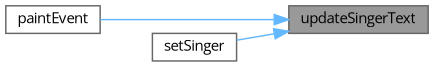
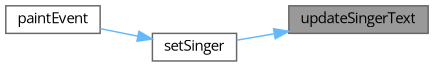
edge "paintEvent" -> "updateSingerText": now "paintEvent" -> "setSinger"
